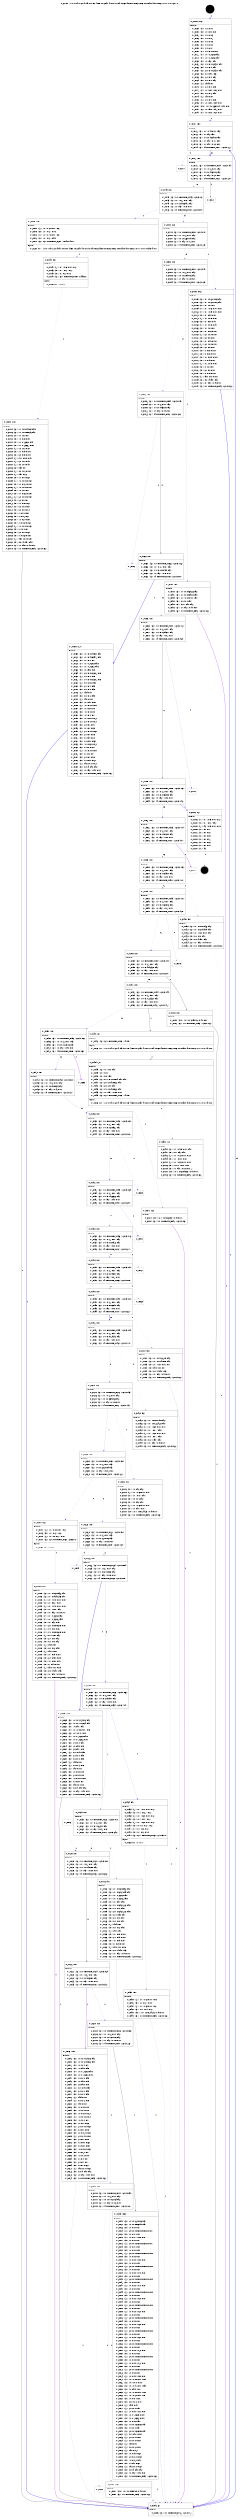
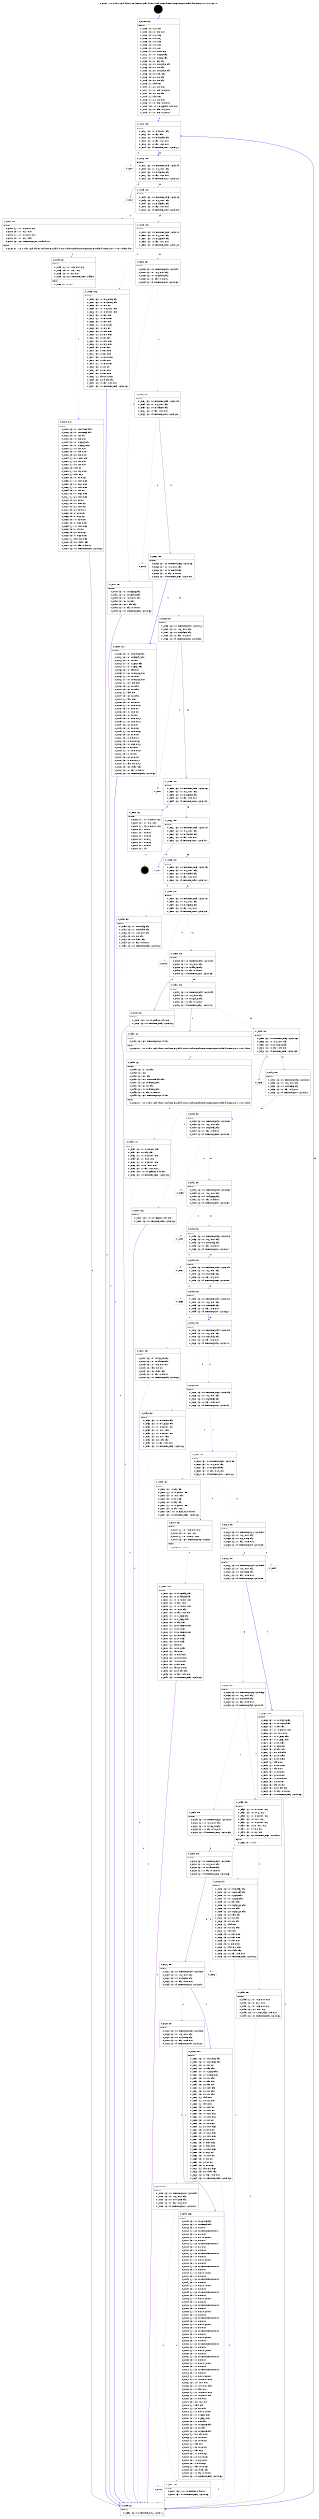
edge "0x401cf5" -> "0x401ab8 [28]": reversed
